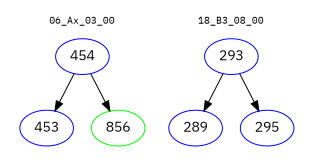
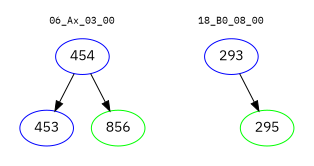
cluster "18_B3_08_00": label "18_B3_08_00" -> "18_B0_08_00"
node "289": removed
node "295": color blue -> green
